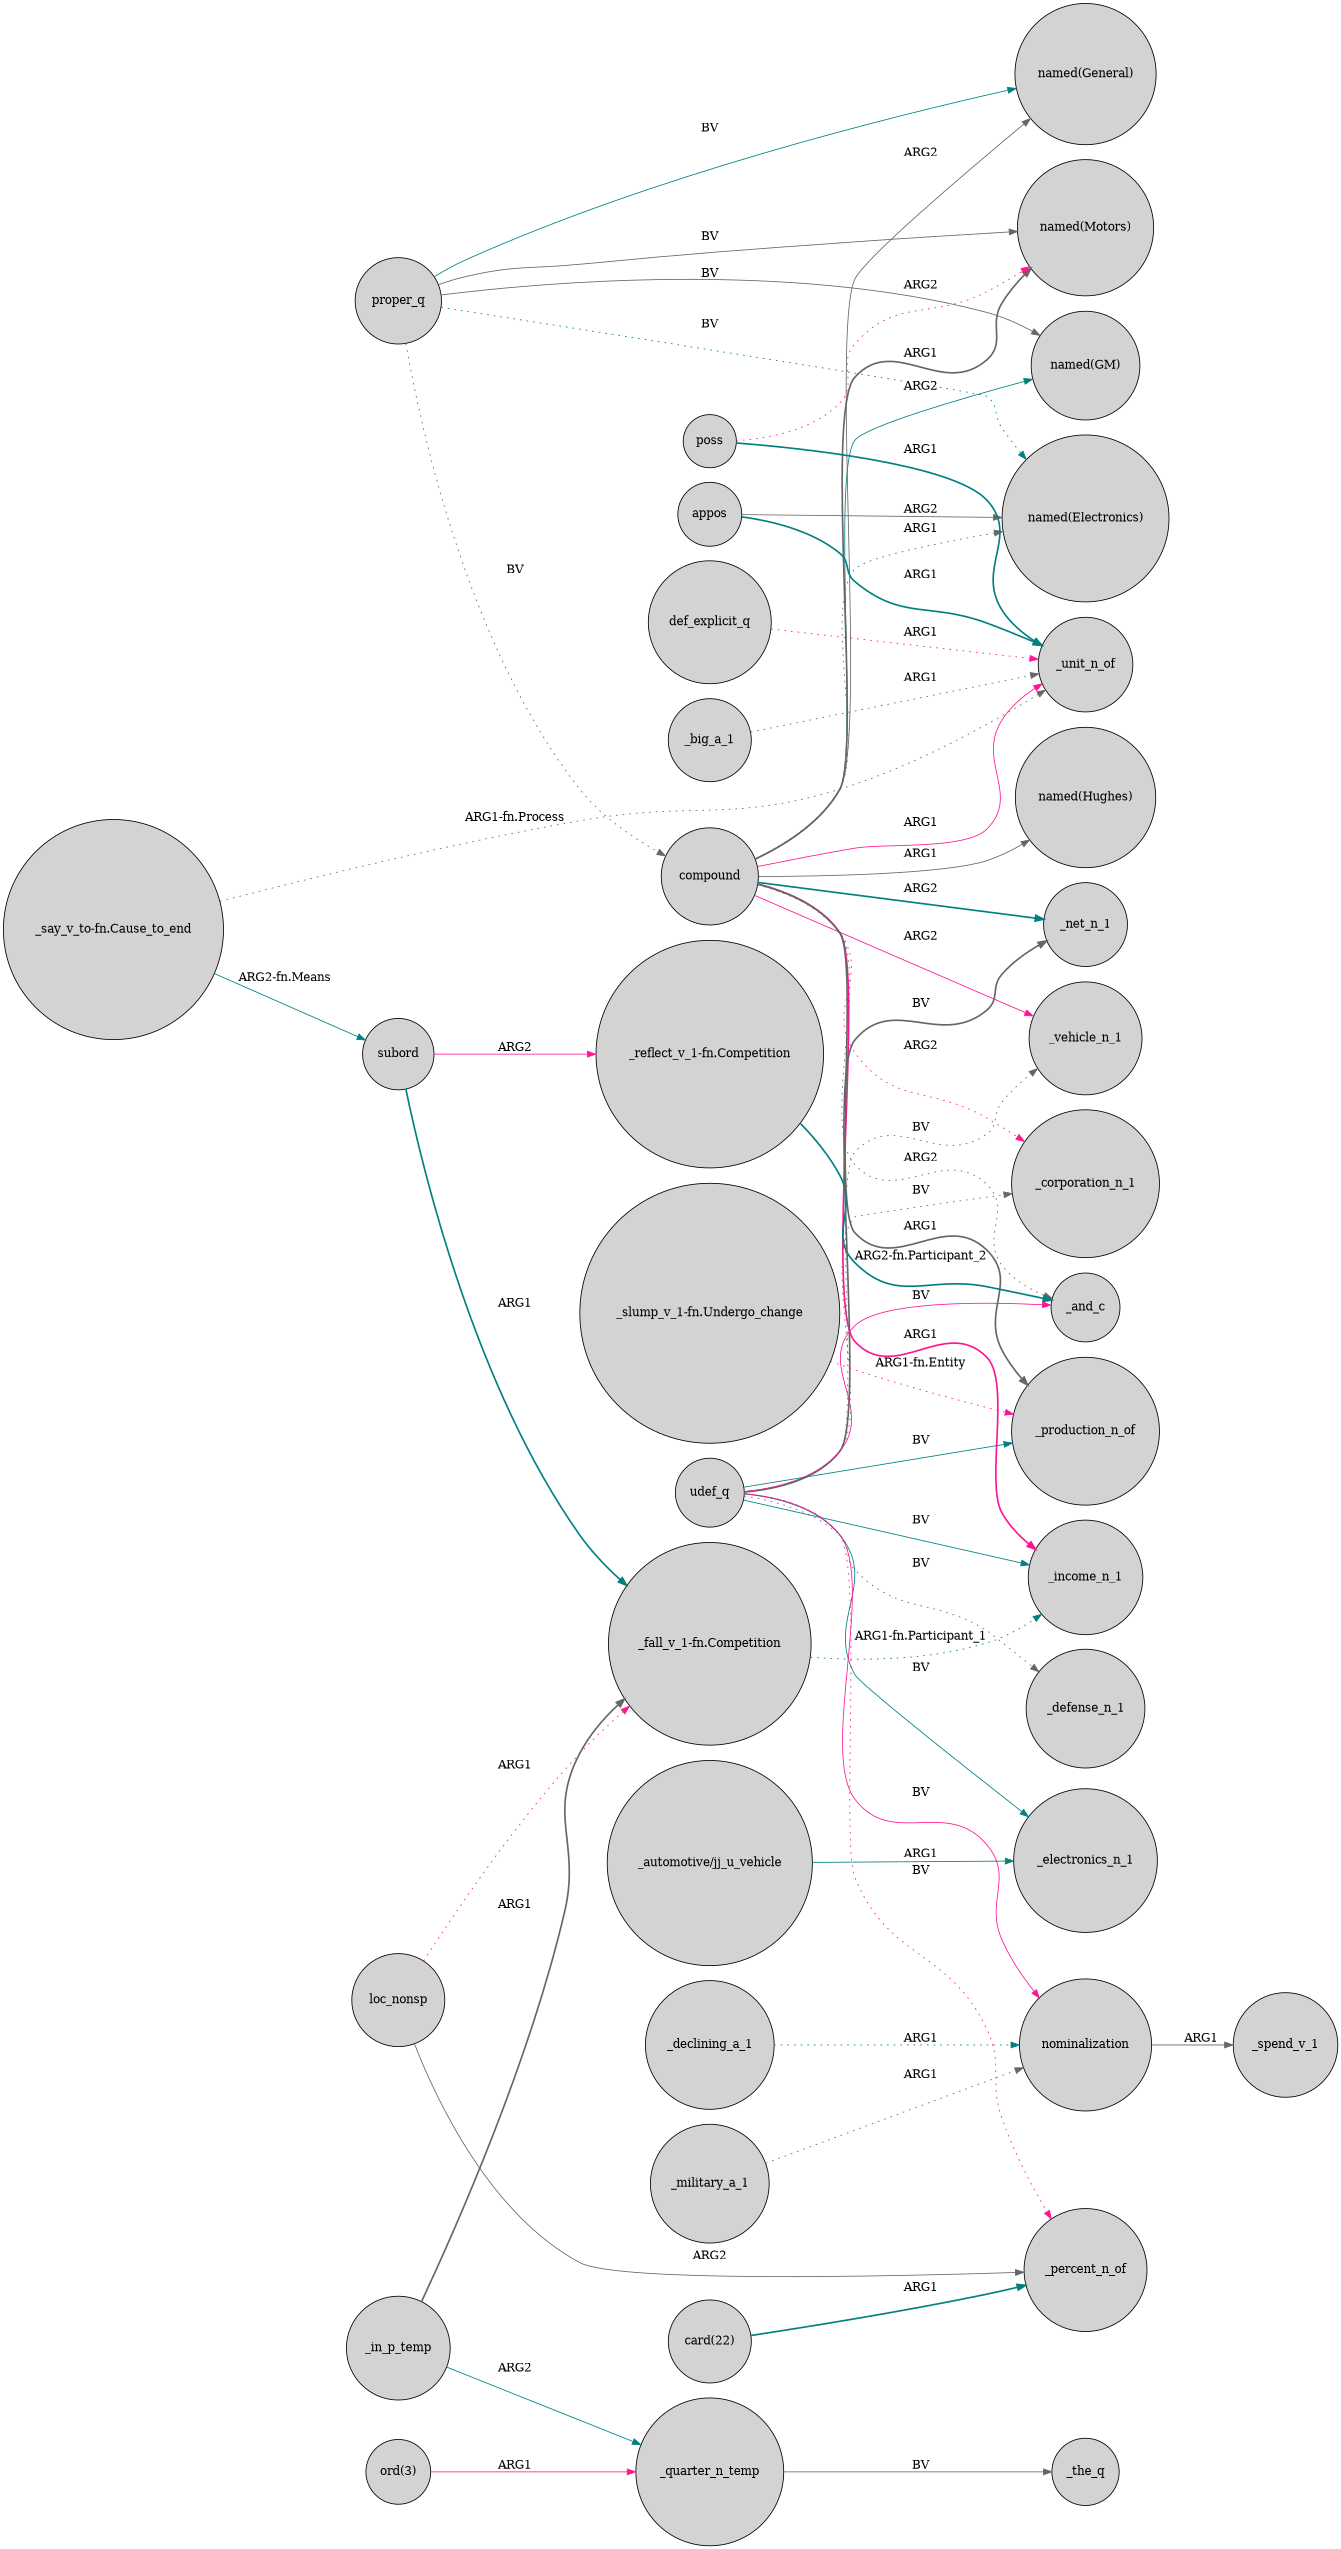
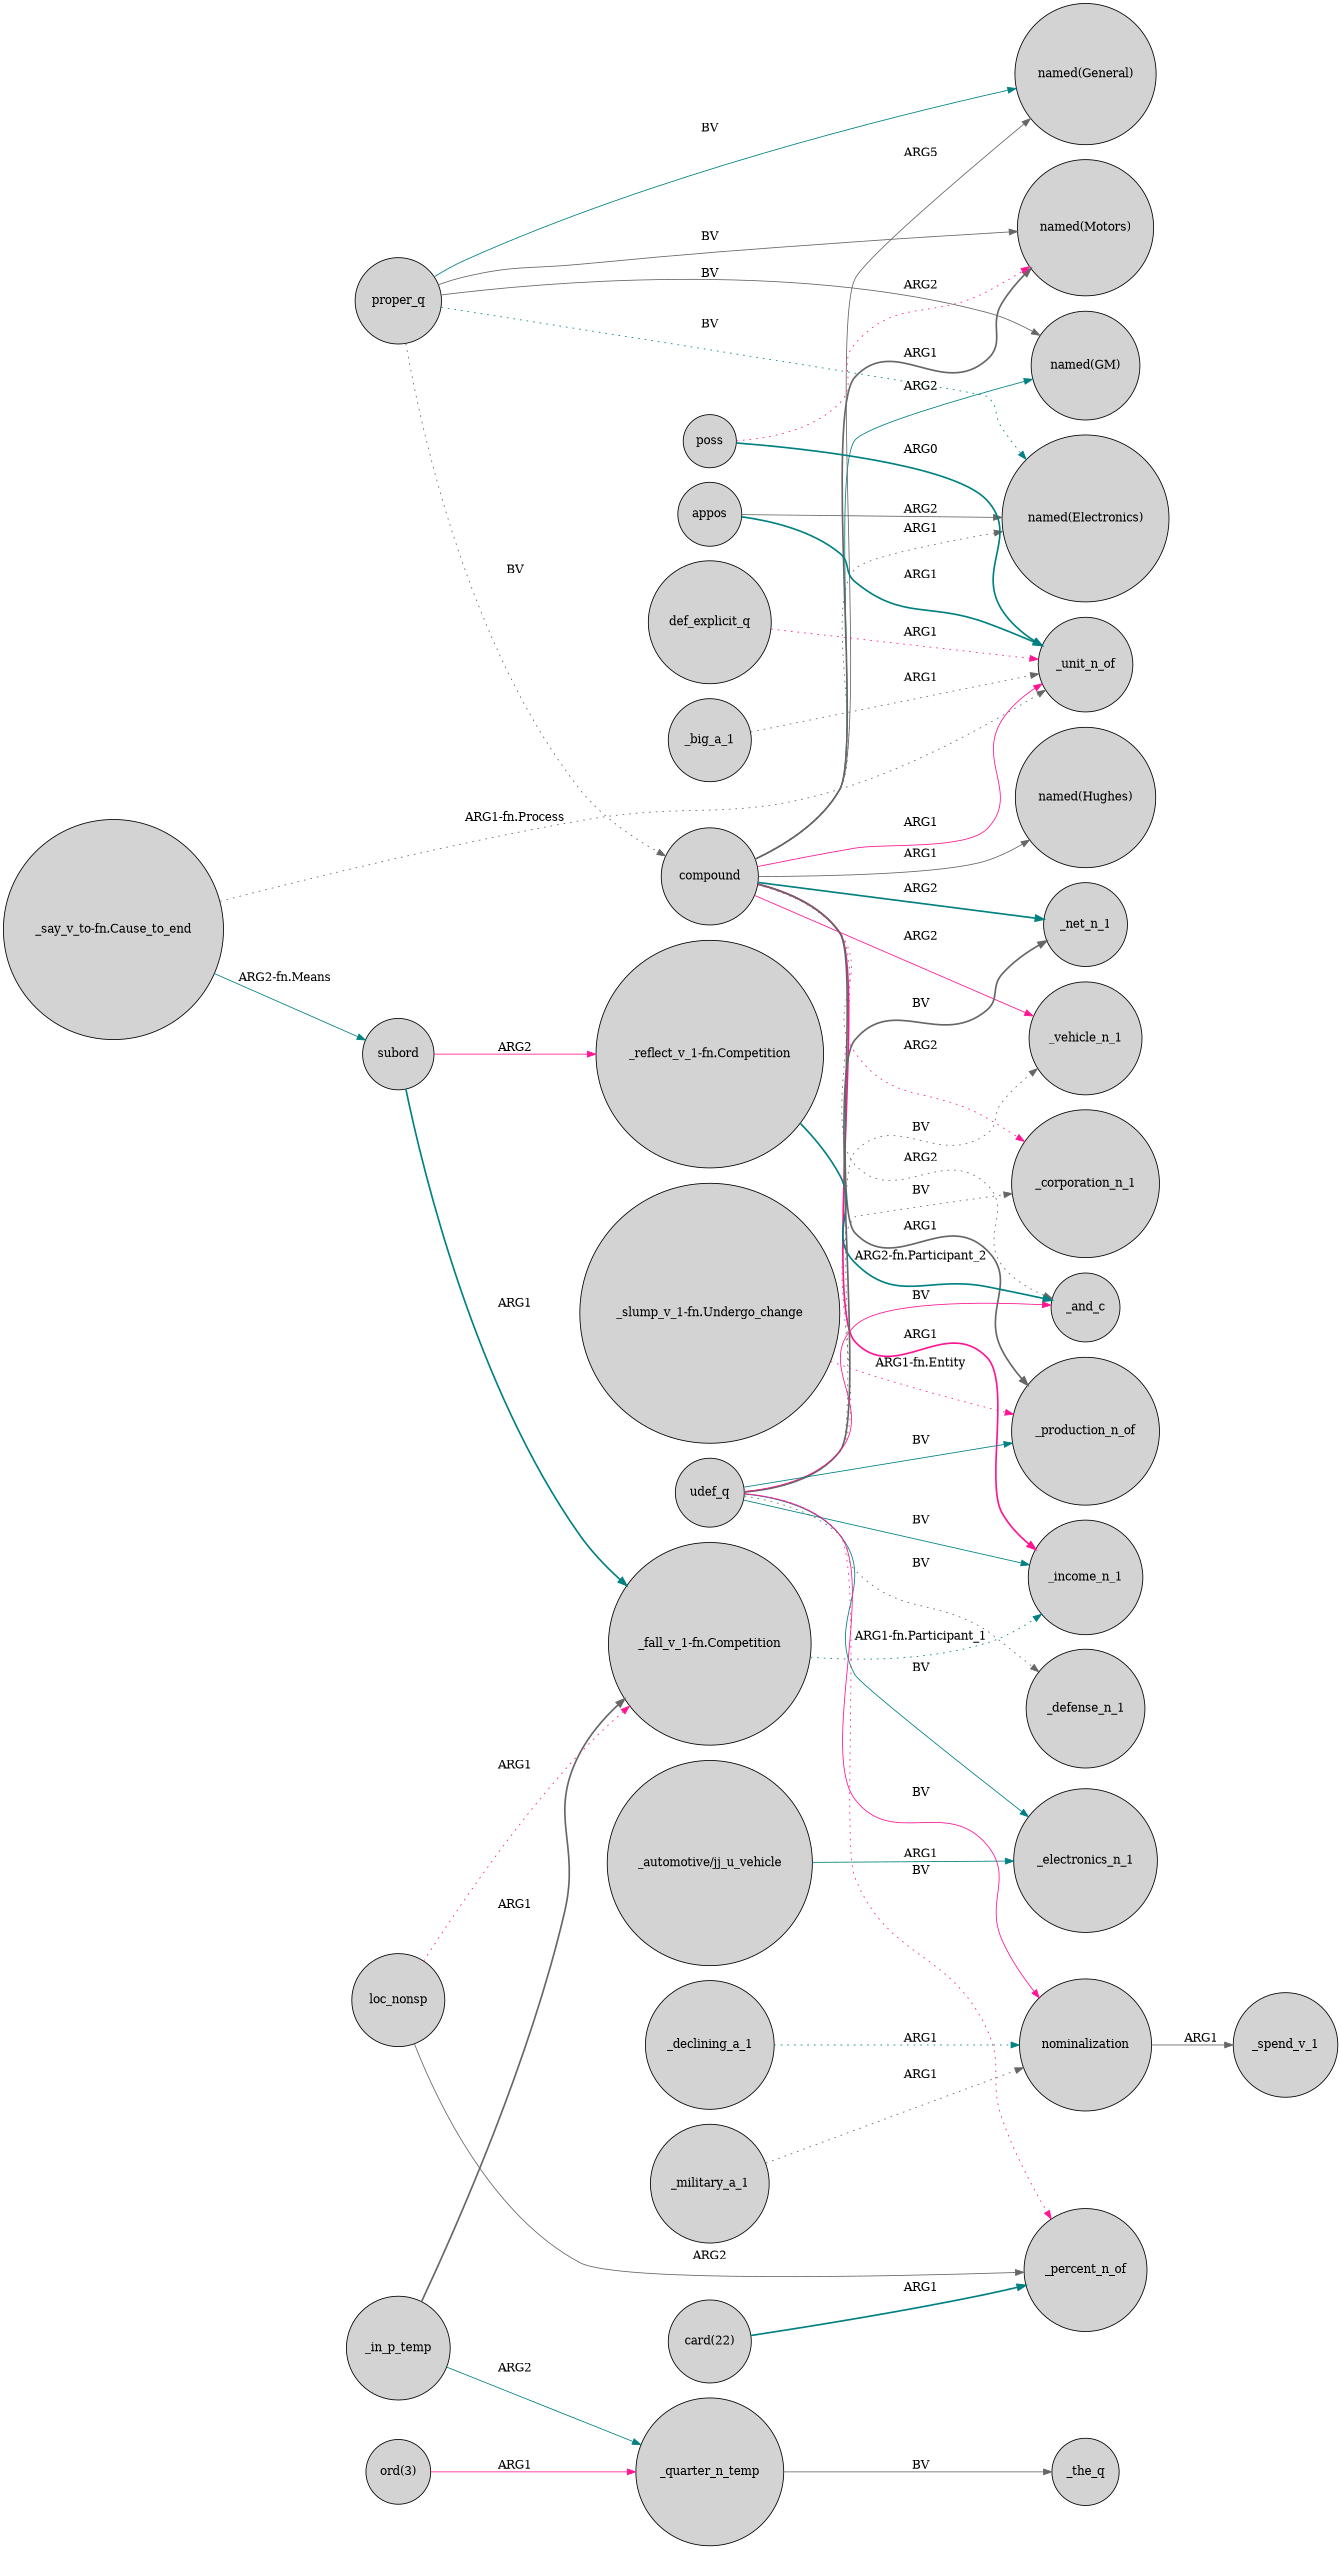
edge "compound" -> "named(General)": label "ARG2" -> "ARG5"
edge "poss" -> "_unit_n_of": label "ARG1" -> "ARG0"
